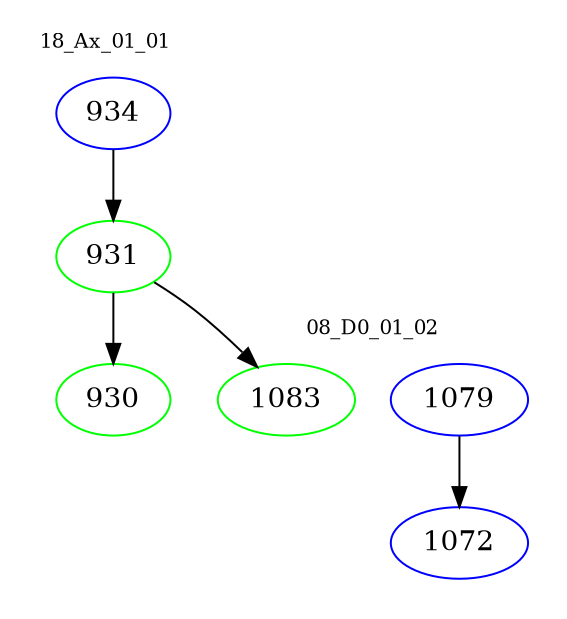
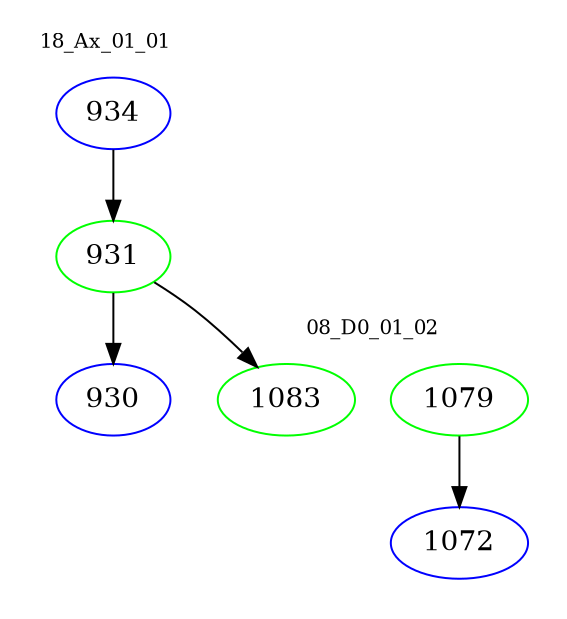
node "930": color green -> blue
node "1079": color blue -> green
